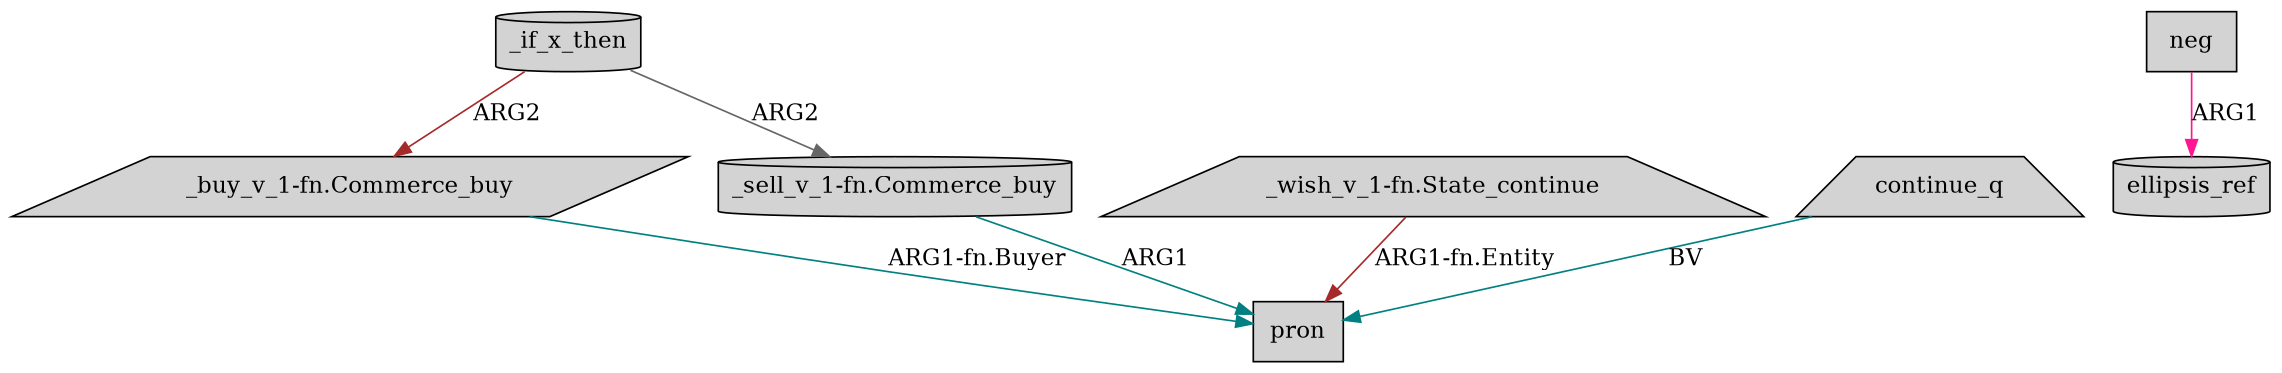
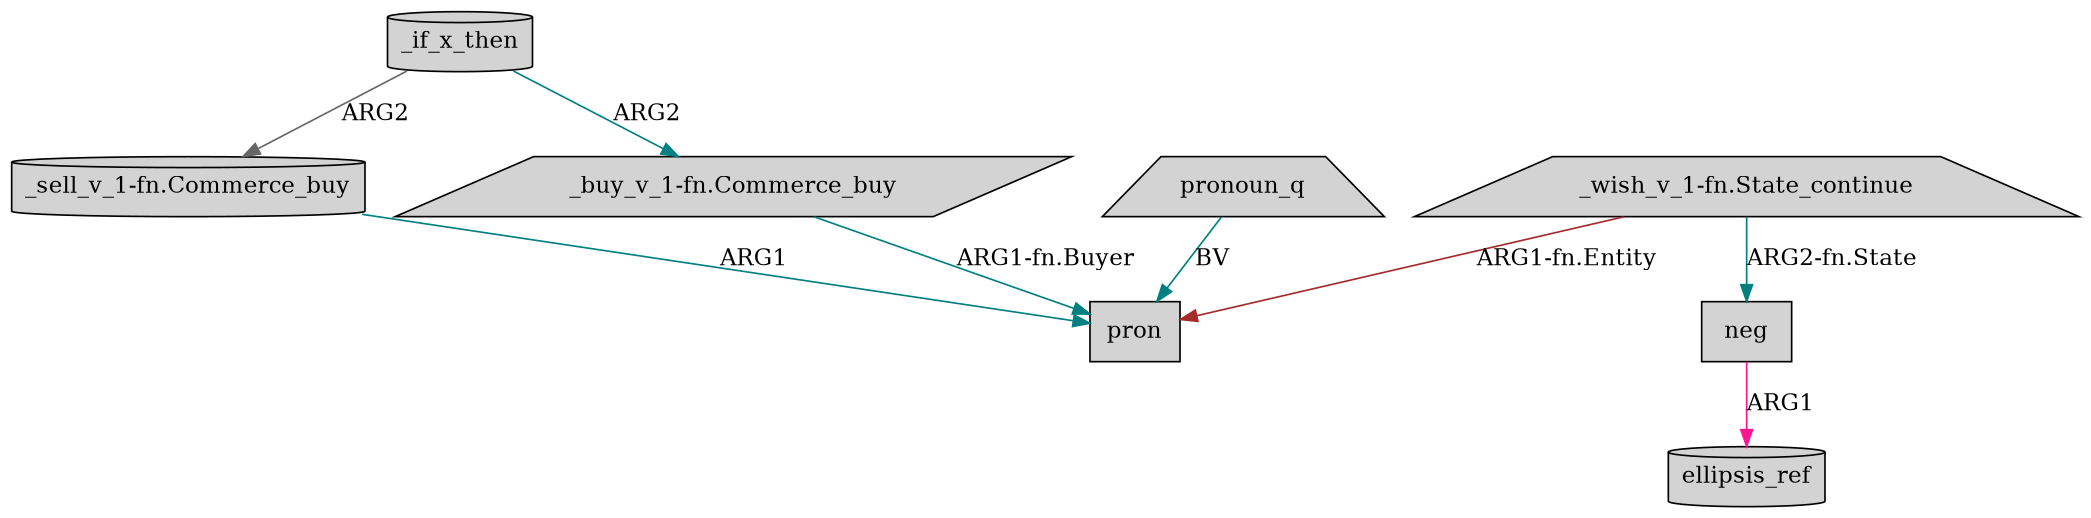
edge "_if_x_then" -> "_buy_v_1-fn.Commerce_buy": color brown -> teal
node "continue_q": label "continue_q" -> "pronoun_q"
edge "_wish_v_1-fn.State_continue" -> "neg": added, label "ARG2-fn.State"
